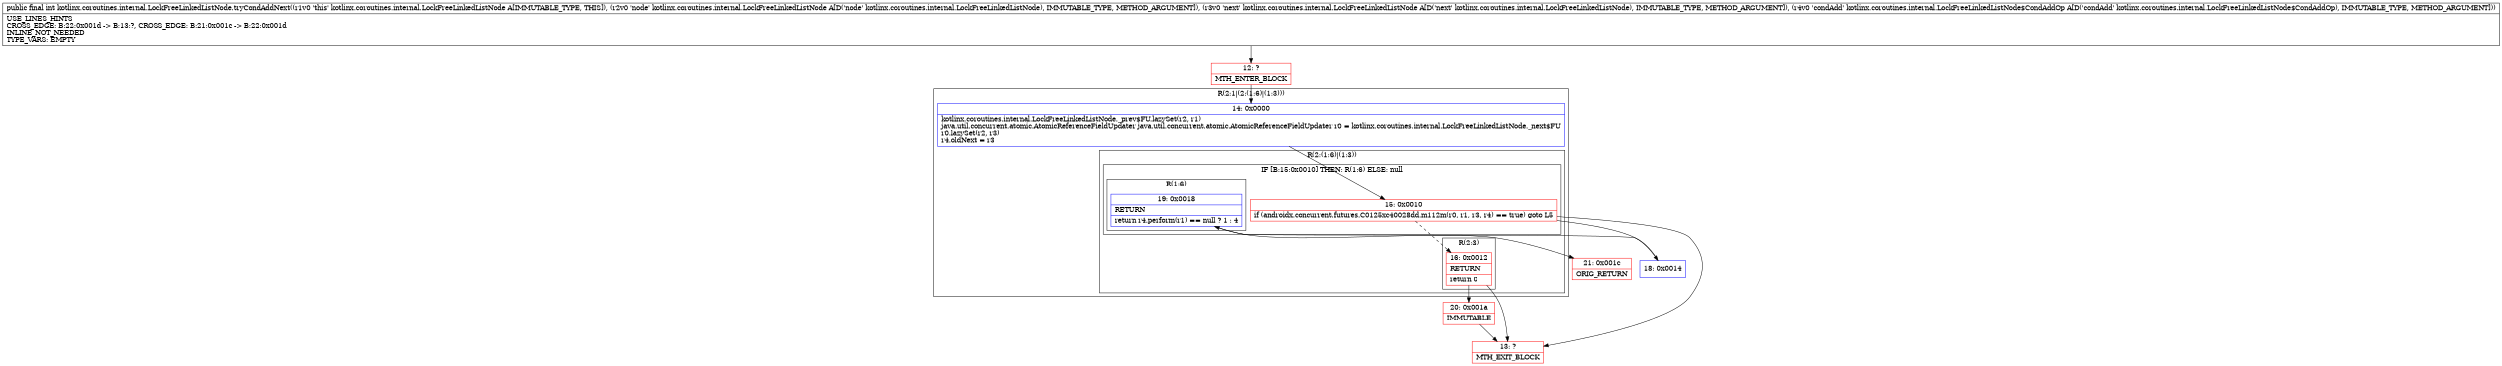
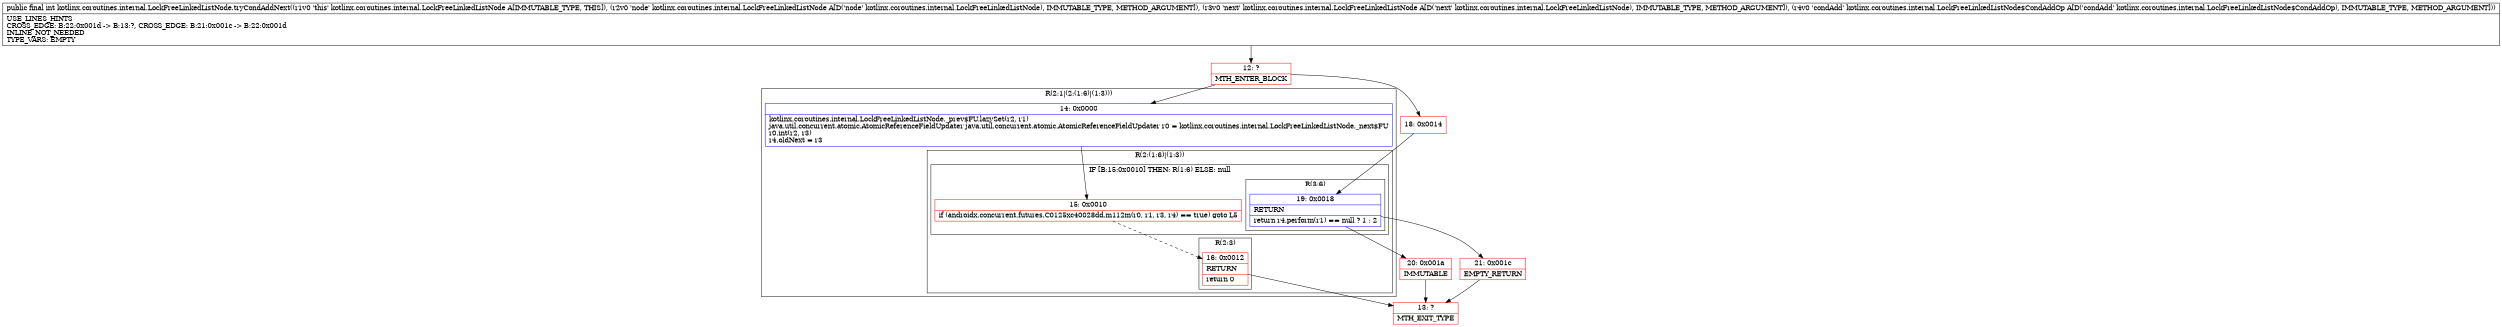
node "14: 0x0000": text "r0.lazySet(r2, r3)" -> "r0.int(r2, r3)"
cluster "R(1:6)": label "R(1:6)" -> "R(3:6)"
node "19: 0x0018": text "return r4.perform(r1) == null ? 1 : 4" -> "return r4.perform(r1) == null ? 1 : 2"
edge "15: 0x0010" -> "18: 0x0014": now "12: ?" -> "18: 0x0014"
node "18: 0x0014": color blue -> red
node "21: 0x001c": text "ORIG_RETURN" -> "EMPTY_RETURN"
edge "15: 0x0010" -> "13: ?": now "21: 0x001c" -> "13: ?"
edge "16: 0x0012" -> "20: 0x001a": now "19: 0x0018" -> "20: 0x001a"
node "13: ?": text "MTH_EXIT_BLOCK" -> "MTH_EXIT_TYPE"
